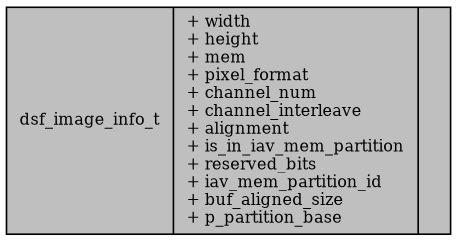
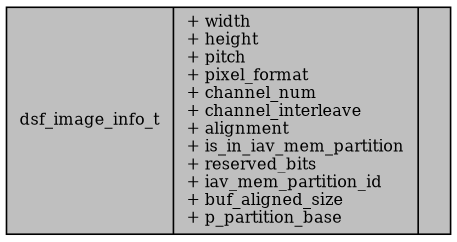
node "dsf_image_info_t": text "+ mem" -> "+ pitch"
